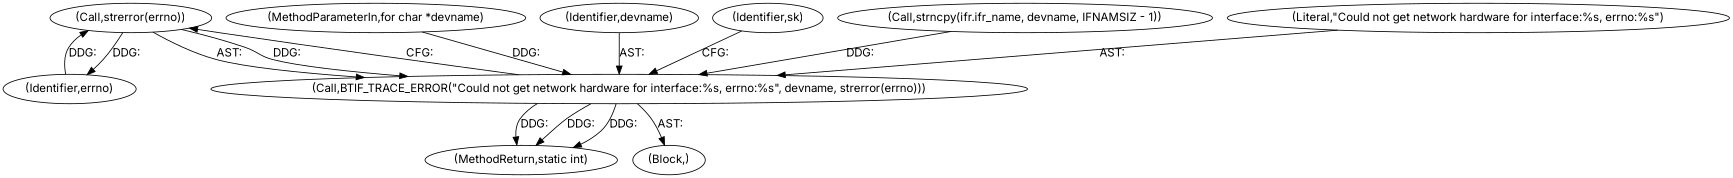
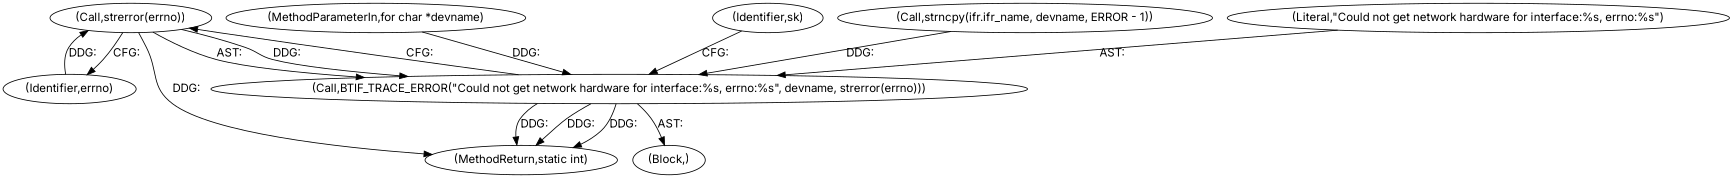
node "(Identifier,devname)": removed
node "(Call,strncpy(ifr.ifr_name, devname, IFNAMSIZ - 1))": label "(Call,strncpy(ifr.ifr_name, devname, IFNAMSIZ - 1))" -> "(Call,strncpy(ifr.ifr_name, devname, ERROR - 1))"
edge "(Call,strerror(errno))" -> "(Identifier,errno)": label "DDG: " -> "CFG: "
edge "(Call,strerror(errno))" -> "(MethodReturn,static int)": added, label "DDG:"
